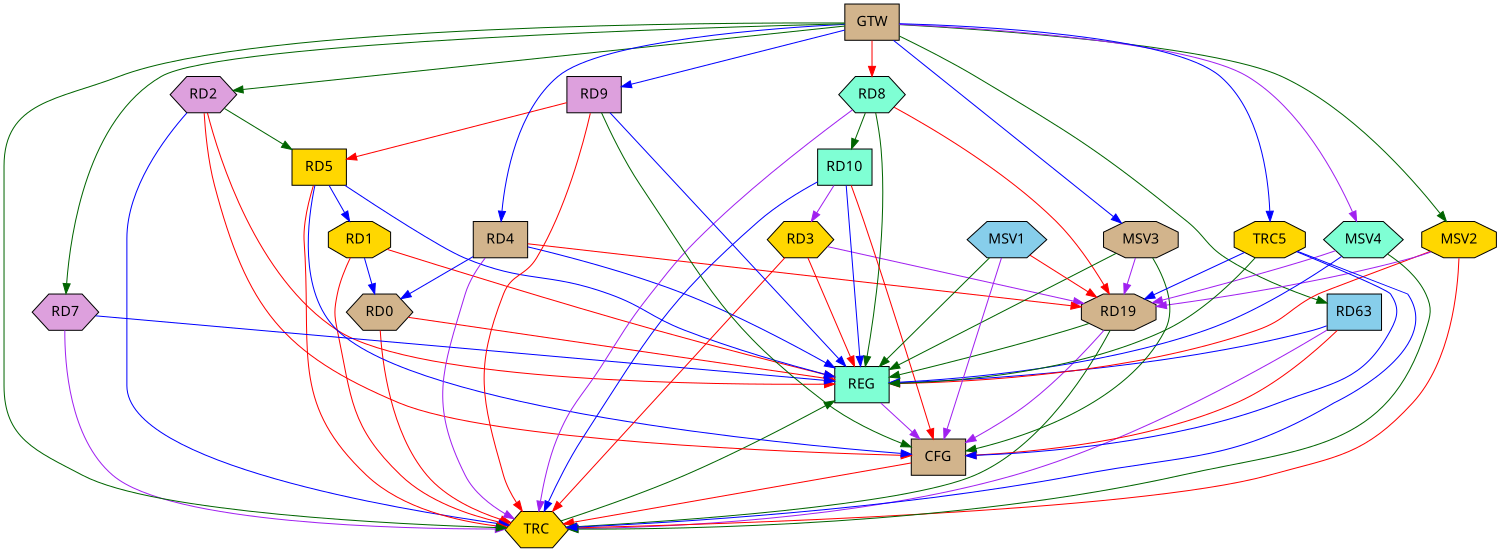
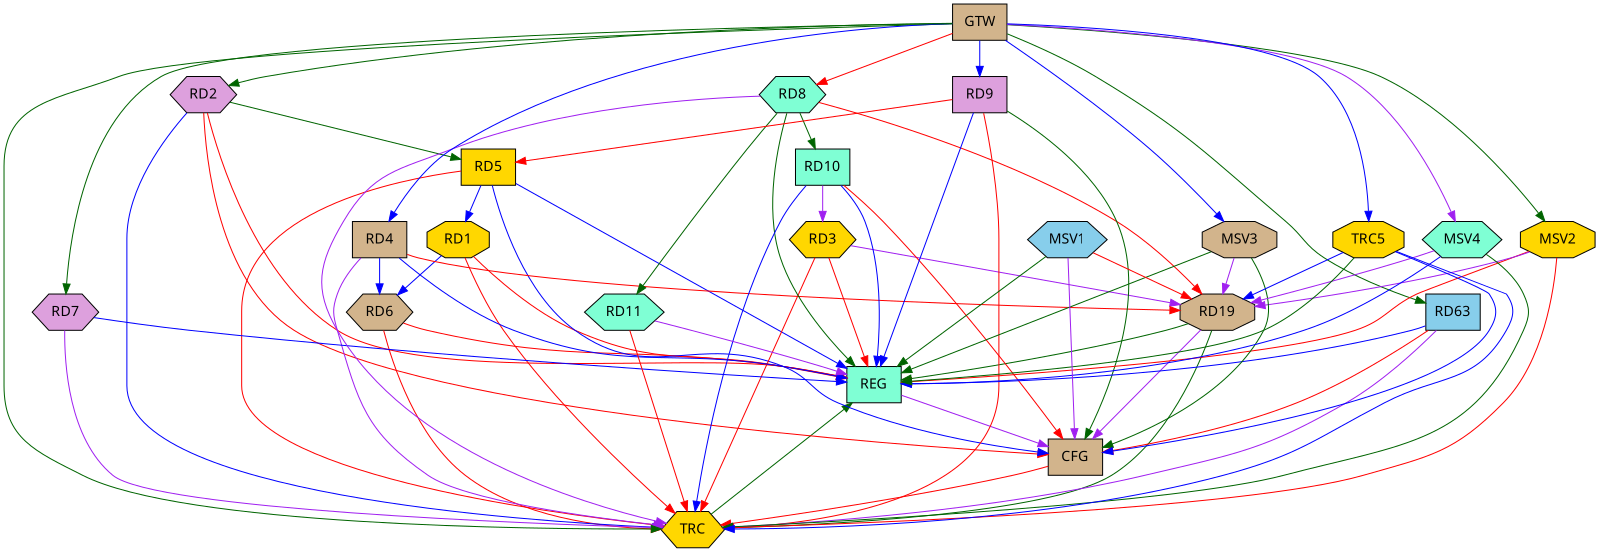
node "RD0": label "RD0" -> "RD6"
node "RD11": added
